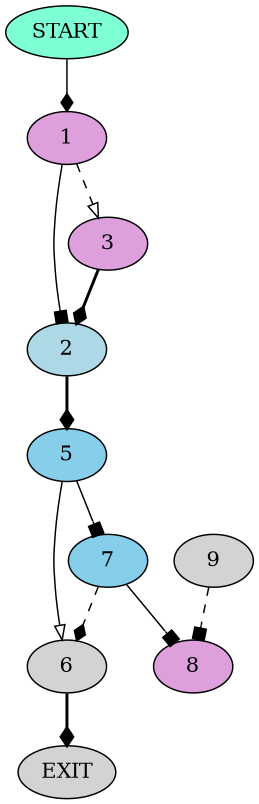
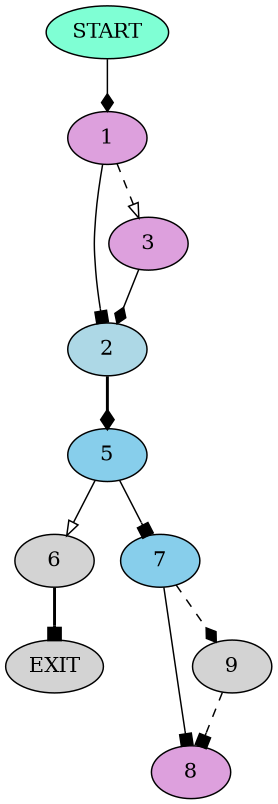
edge "3" -> "2": style bold -> solid
edge "7" -> "6": now "7" -> "9"
edge "6" -> "EXIT": arrowhead diamond -> box
